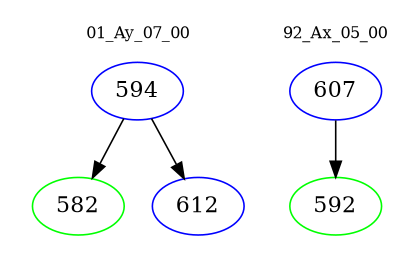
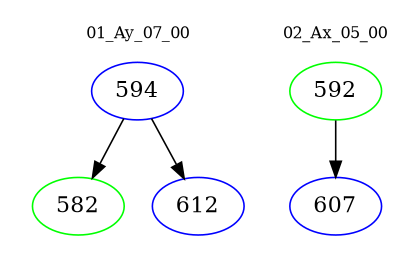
cluster "92_Ax_05_00": label "92_Ax_05_00" -> "02_Ax_05_00"
edge "607" -> "592": reversed
